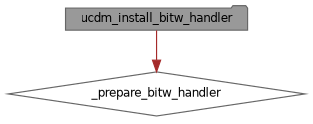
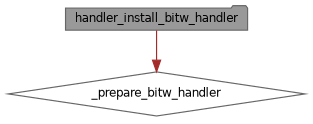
node "ucdm_install_bitw_handler": label "ucdm_install_bitw_handler" -> "handler_install_bitw_handler"
